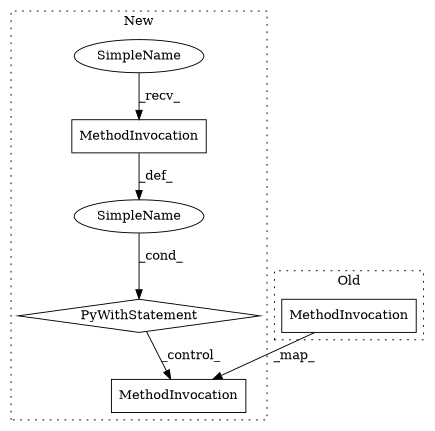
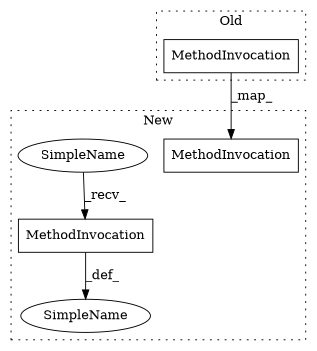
node "PyWithStatement": removed
